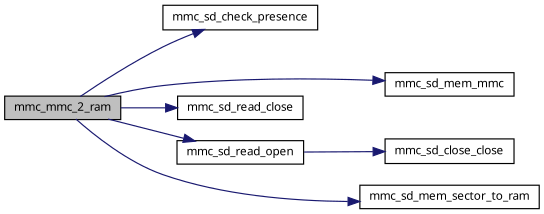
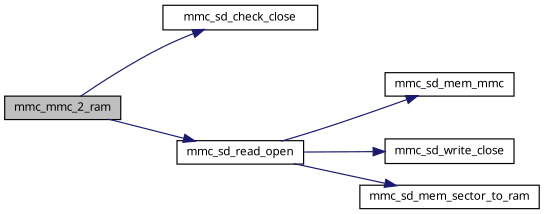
node "mmc_sd_check_presence": label "mmc_sd_check_presence" -> "mmc_sd_check_close"
edge "mmc_mmc_2_ram" -> "mmc_sd_mem_mmc": now "mmc_sd_read_open" -> "mmc_sd_mem_mmc"
node "mmc_sd_read_close": removed
node "mmc_sd_close_close": label "mmc_sd_close_close" -> "mmc_sd_write_close"
edge "mmc_mmc_2_ram" -> "mmc_sd_mem_sector_to_ram": now "mmc_sd_read_open" -> "mmc_sd_mem_sector_to_ram"
